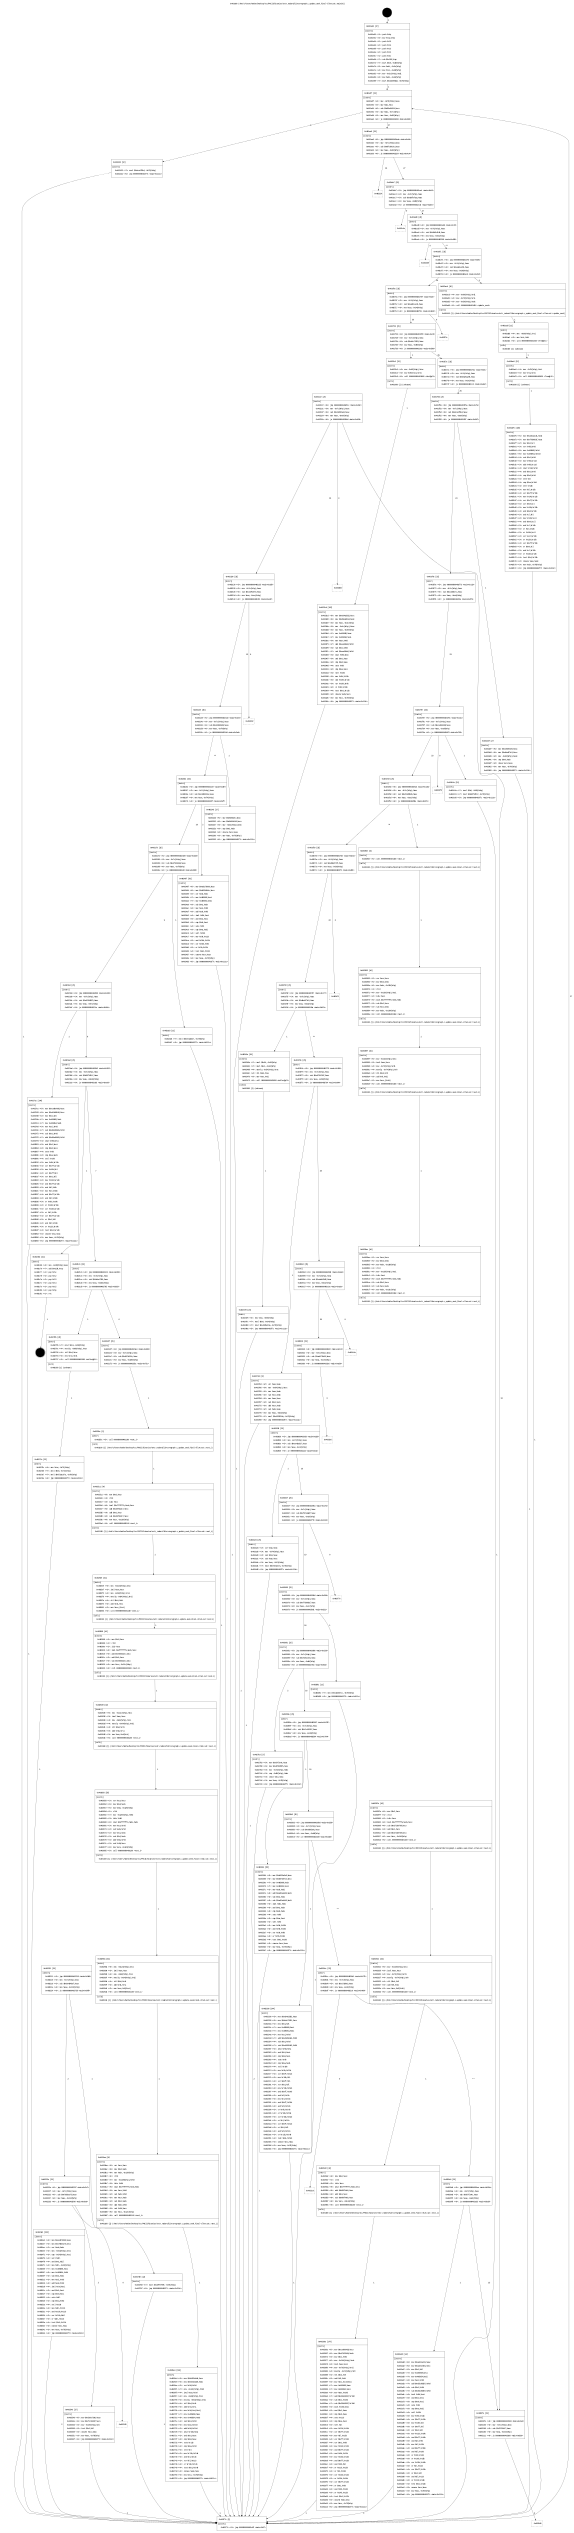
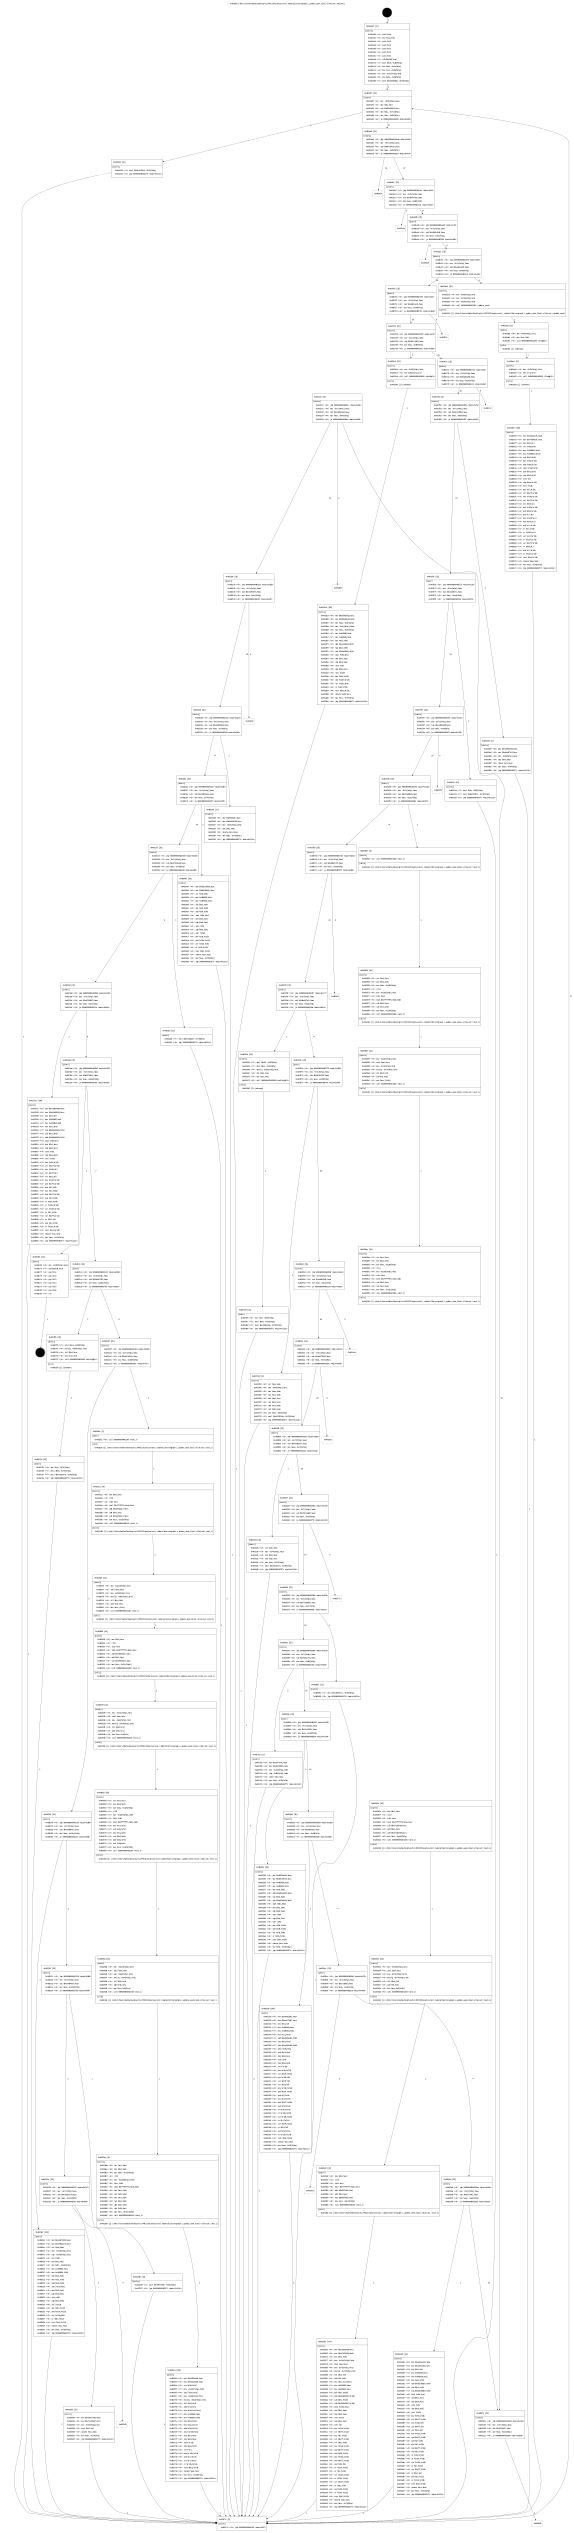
node "0x402cc2": added
edge "0x401f87 [25]" -> "0x402c5a [19]": now "0x401f6e [25]" -> "0x402c5a [19]"
edge "0x40201d [25]" -> "0x402036 [25]": added, label "20"
node "0x4021f8 [25]": added
